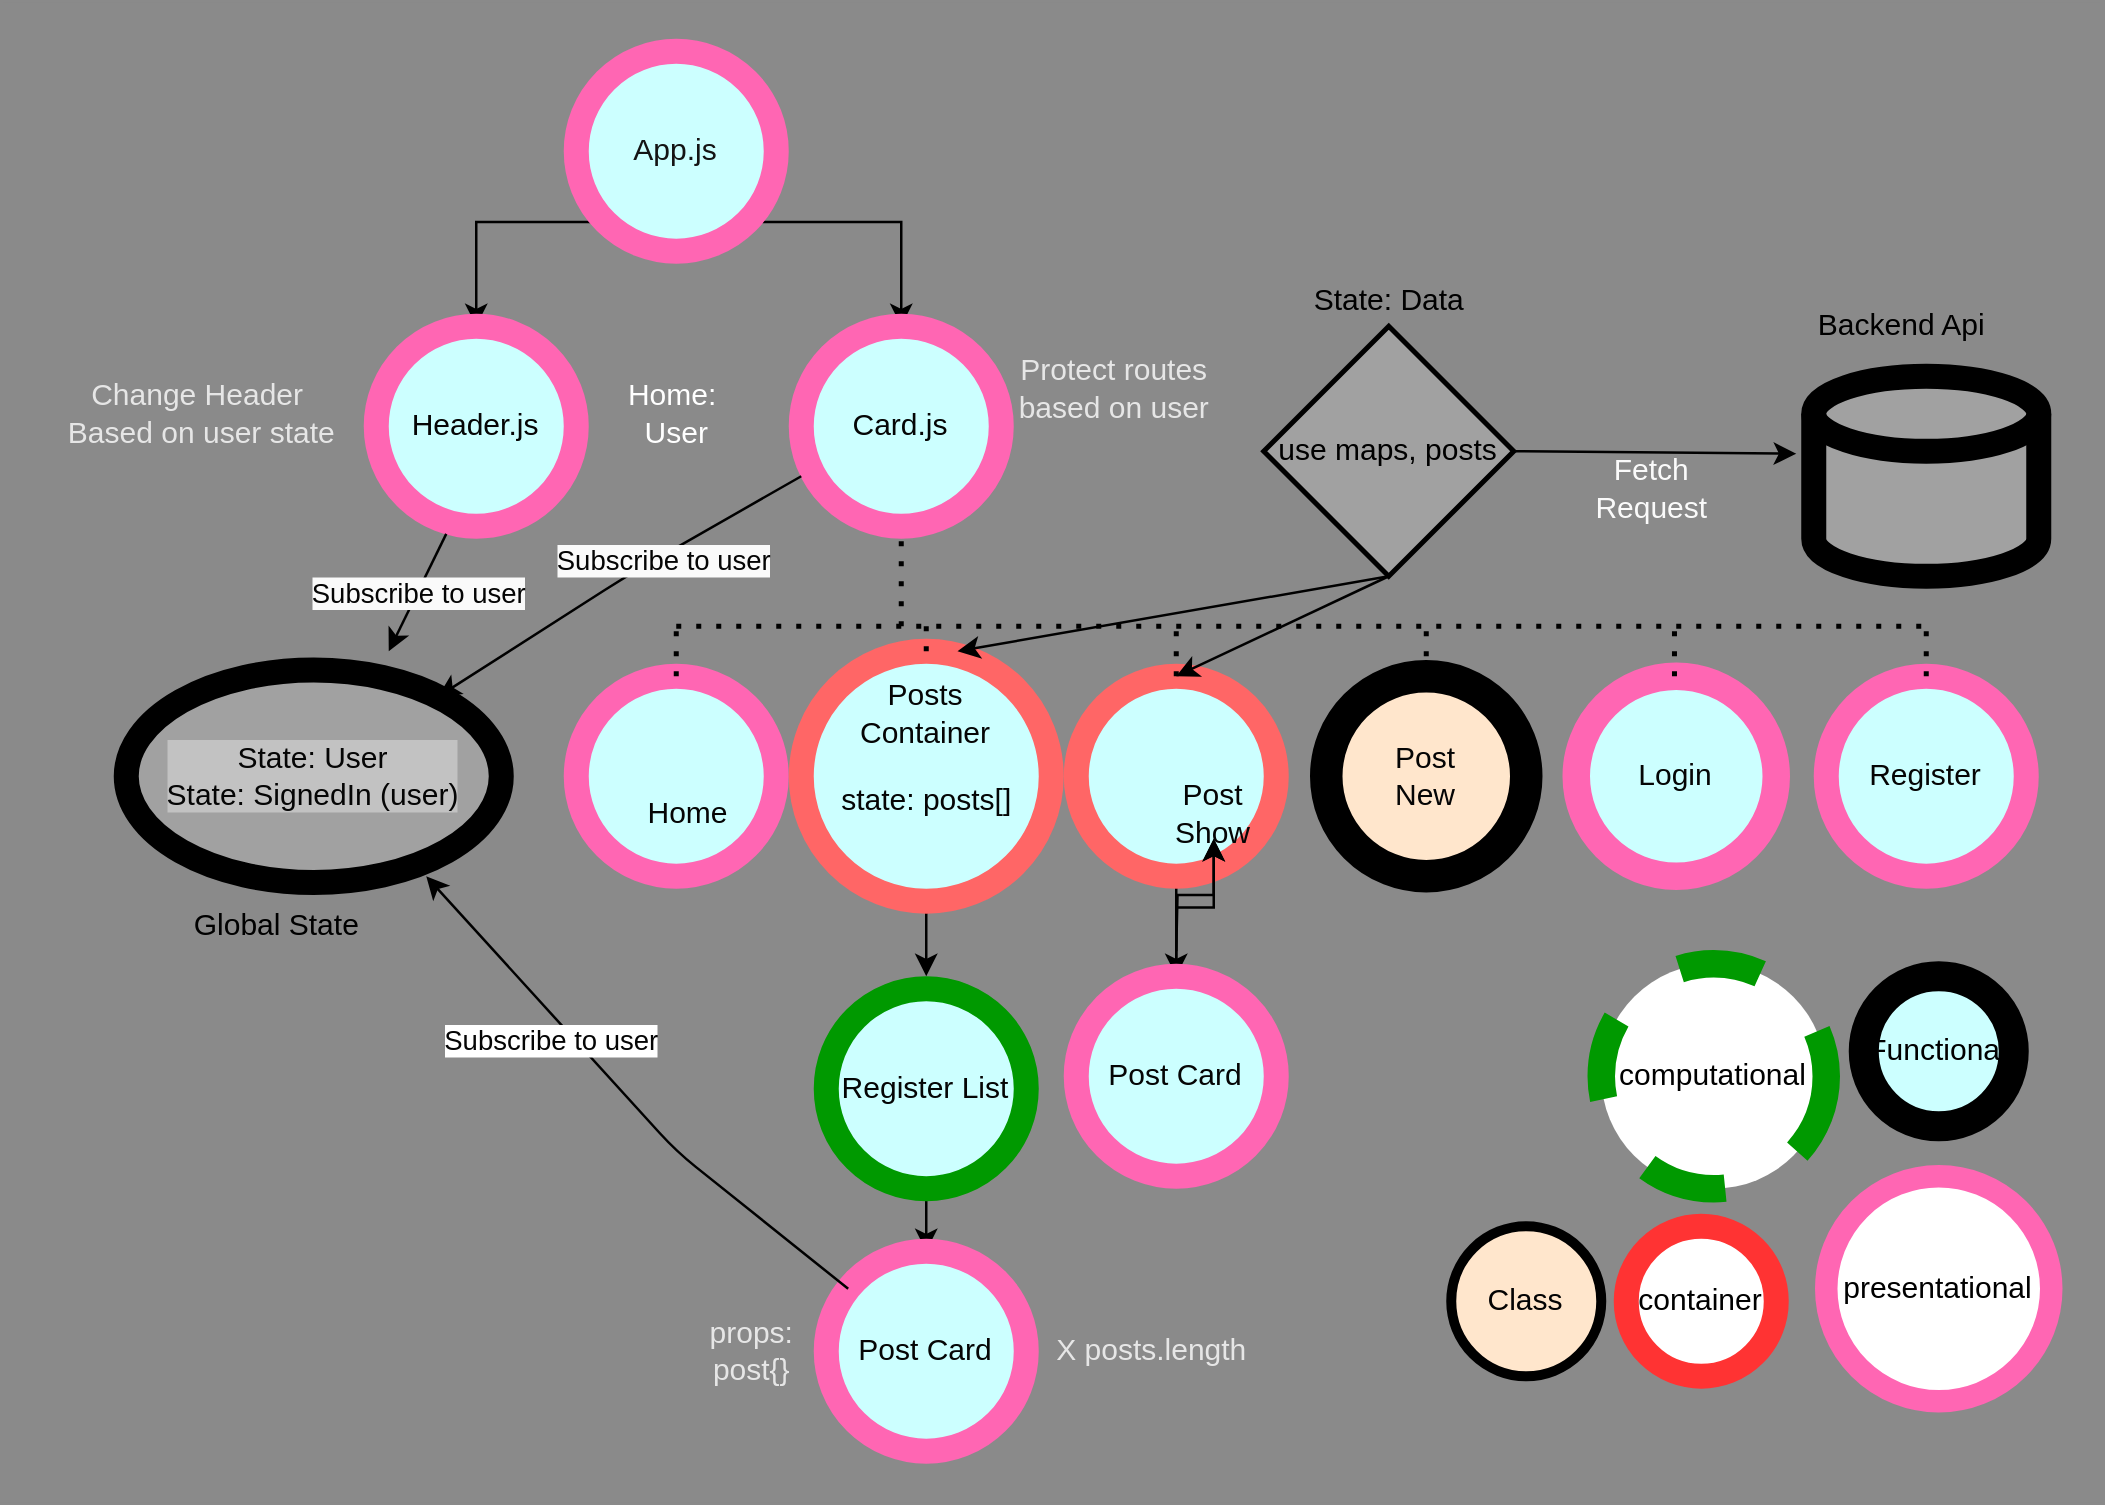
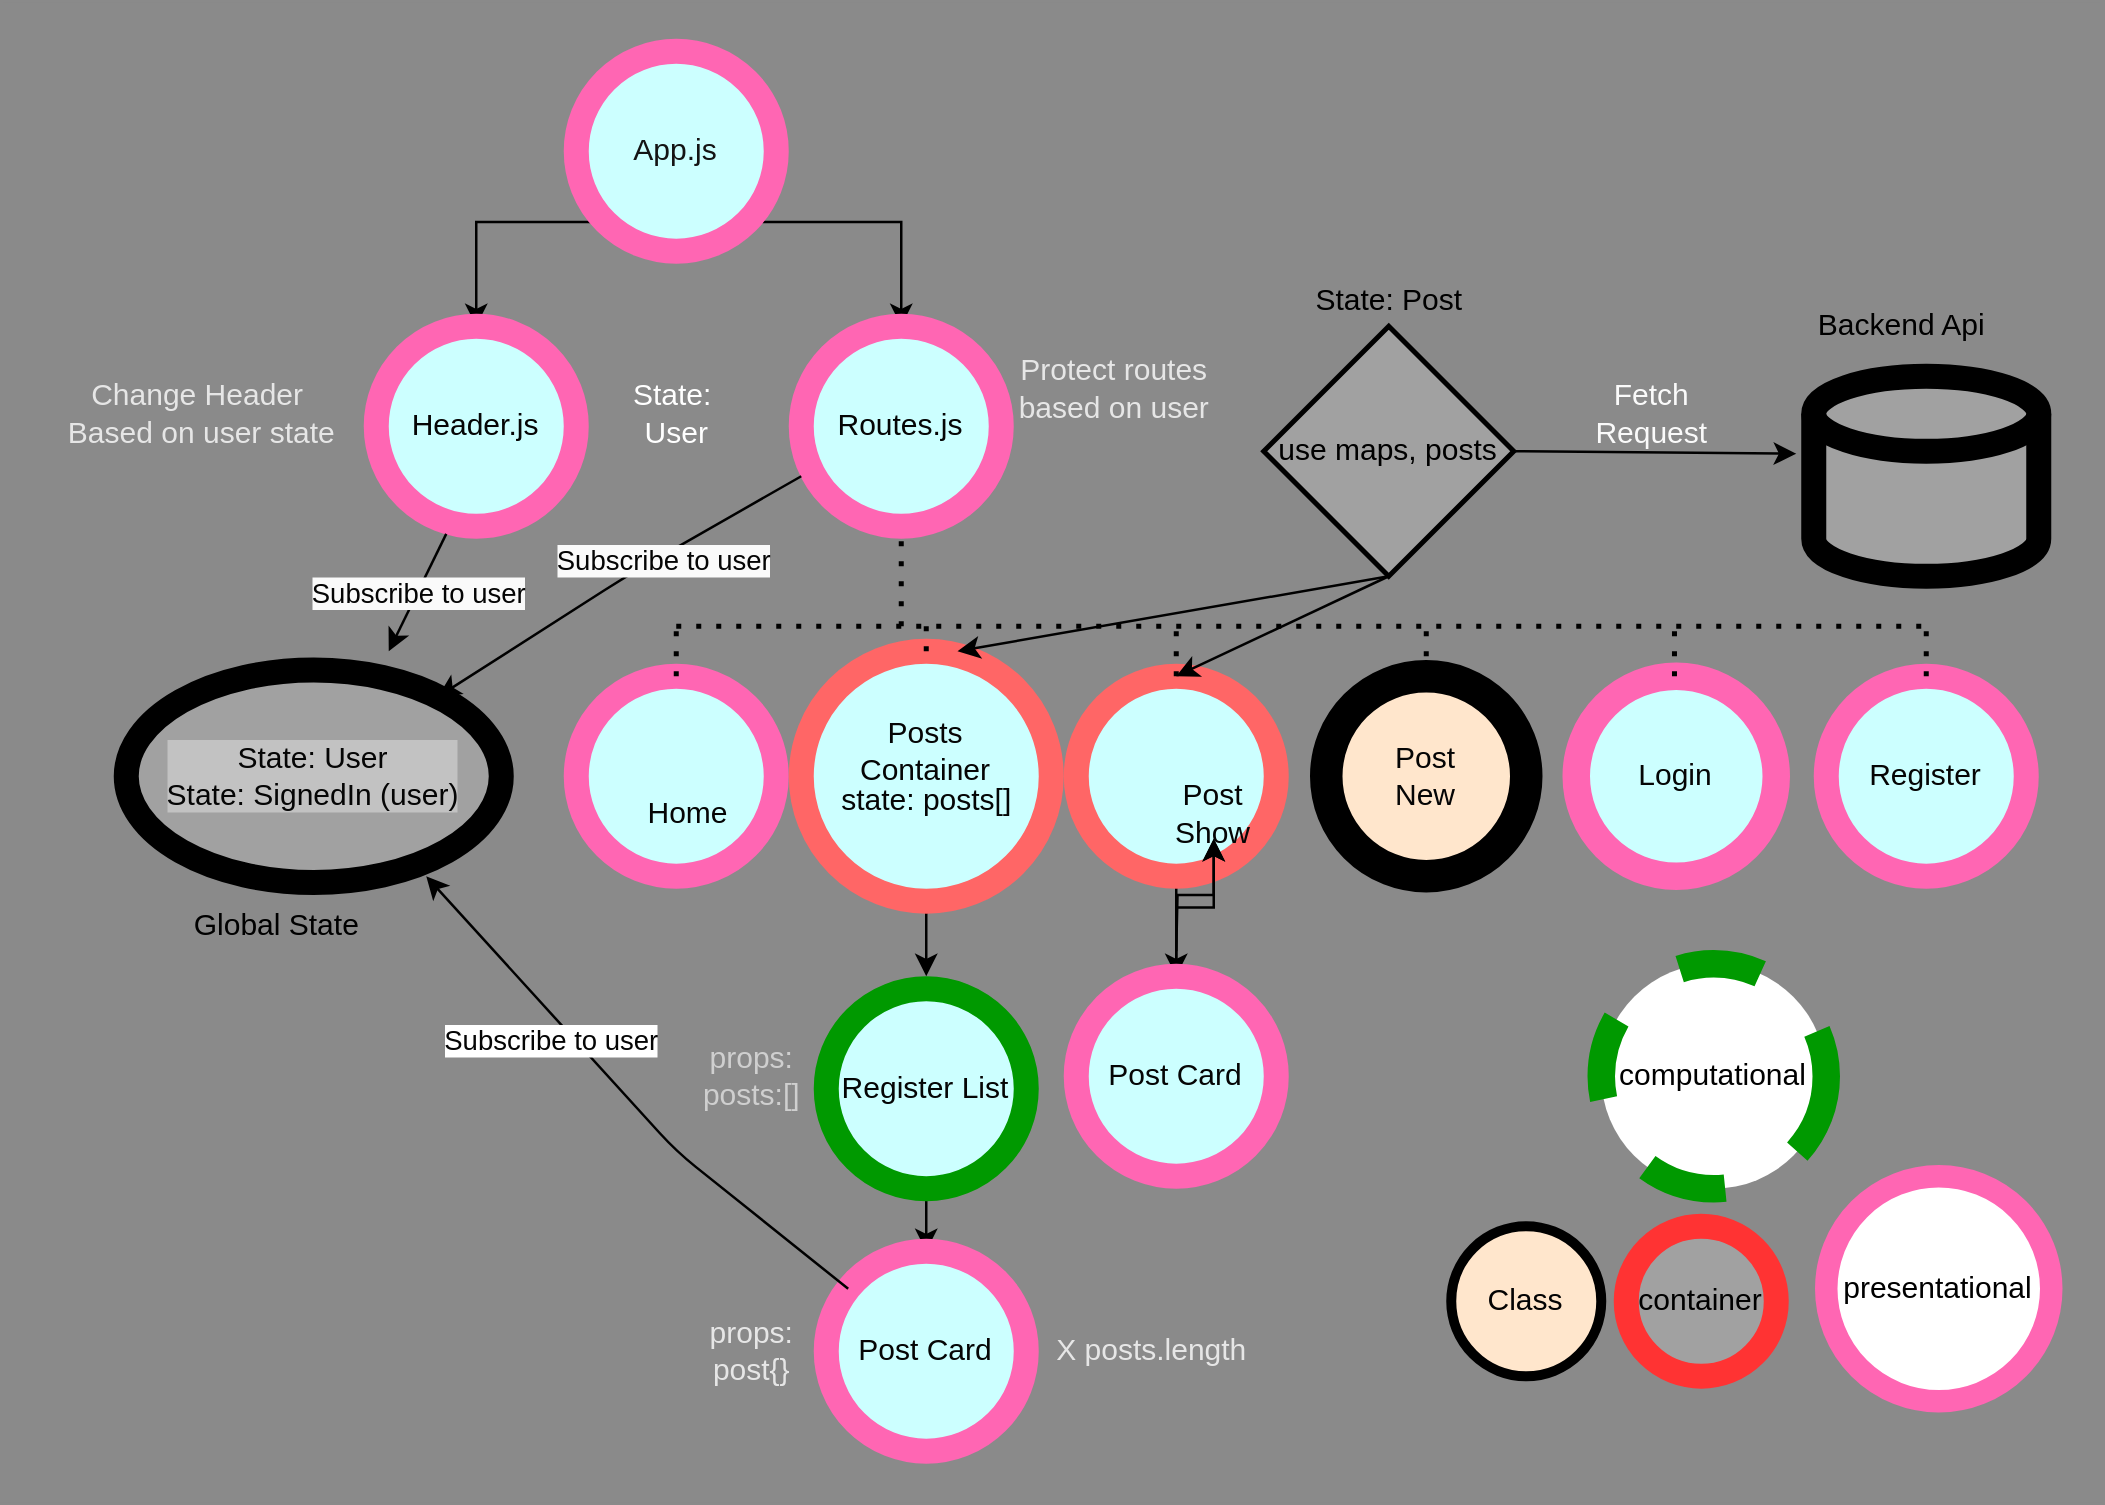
node "State: Data": label "State: Data" -> "State: Post"
node "Home: User": label "Home: User" -> "State: User"
node "Card.js": label "Card.js" -> "Routes.js"
node "Fetch Request": moved (1651, 489) -> (1651, 414)
node "Posts Container": moved (926, 714) -> (926, 751)
node "Functional": removed
node "props: posts:[]": added
node "container": fillcolor #ffffff -> #a1a1a1
